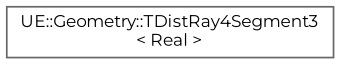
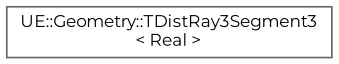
node "UE::Geometry::TDistRay4Segment3 < Real >": label "UE::Geometry::TDistRay4Segment3 < Real >" -> "UE::Geometry::TDistRay3Segment3 < Real >"
